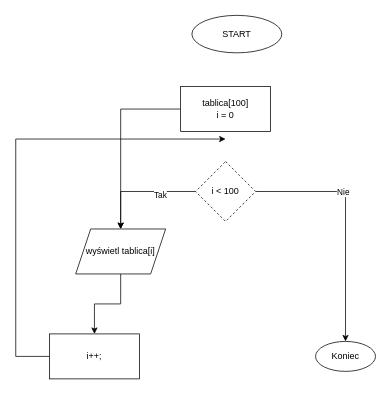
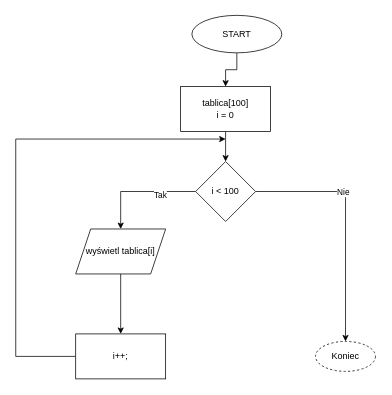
edge "START" -> "tablica[100] i = 0": added
edge "tablica[100] i = 0" -> "wyświetl tablica[i]": now "tablica[100] i = 0" -> "i < 100"
node "i < 100": style dashed -> solid
node "i++;": moved (94, 357) -> (120, 357)
node "Koniec": style solid -> dashed
